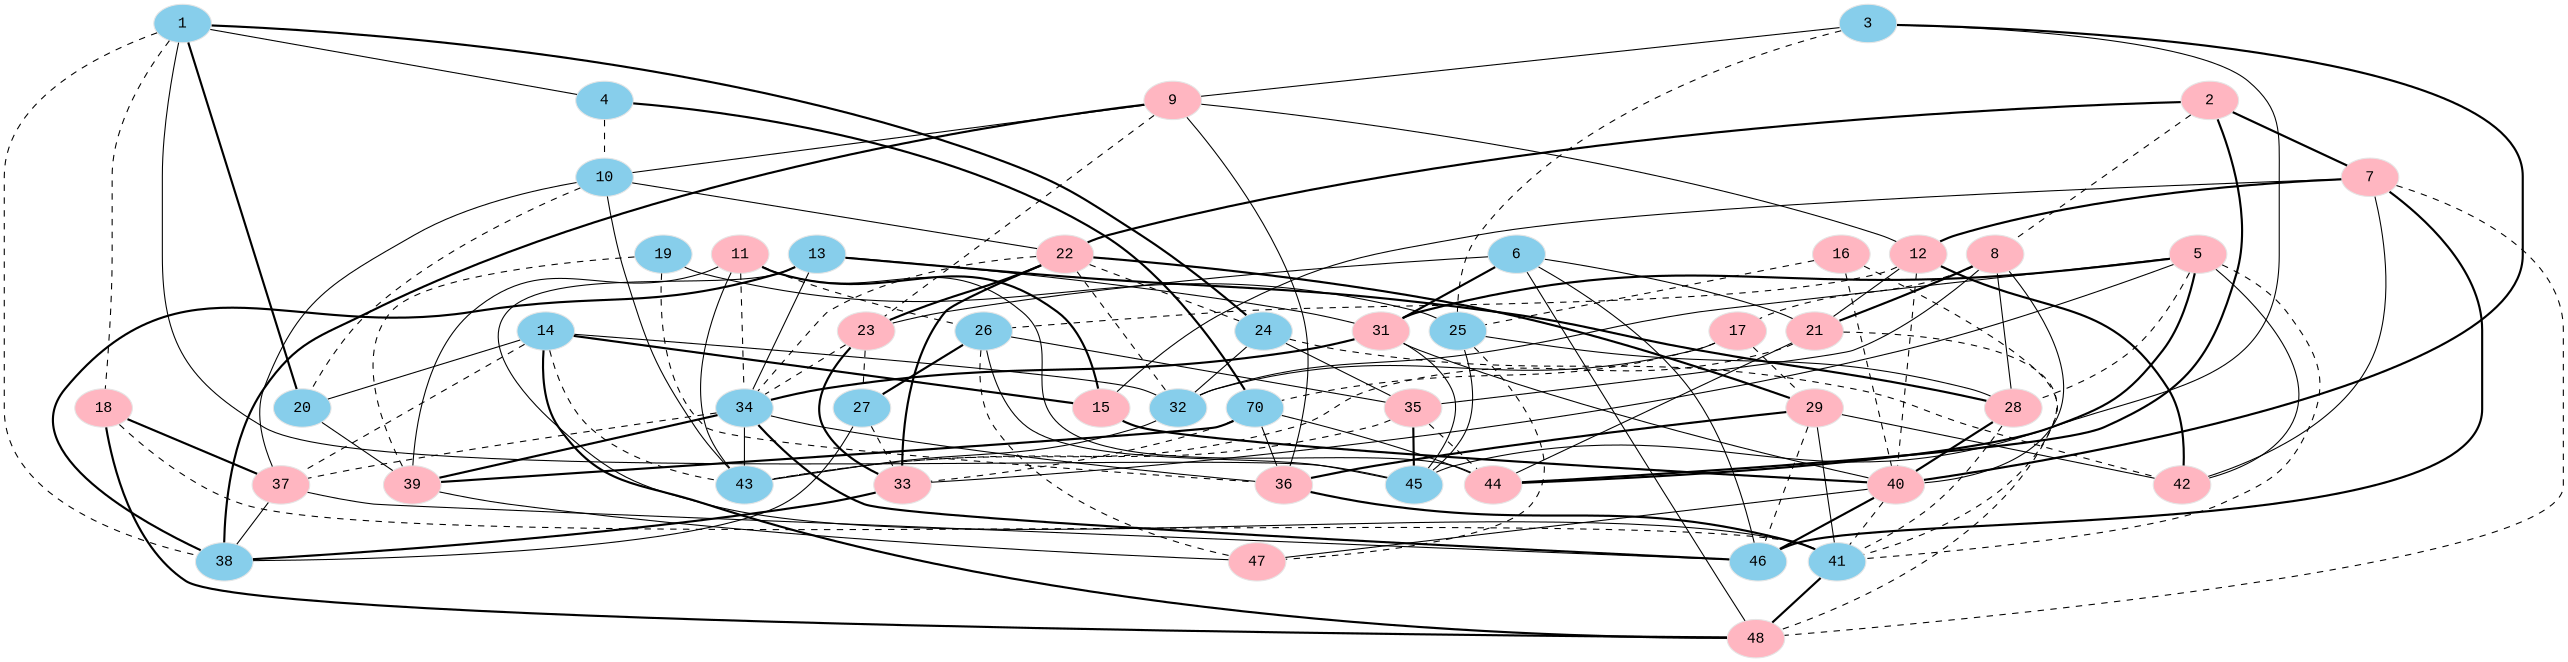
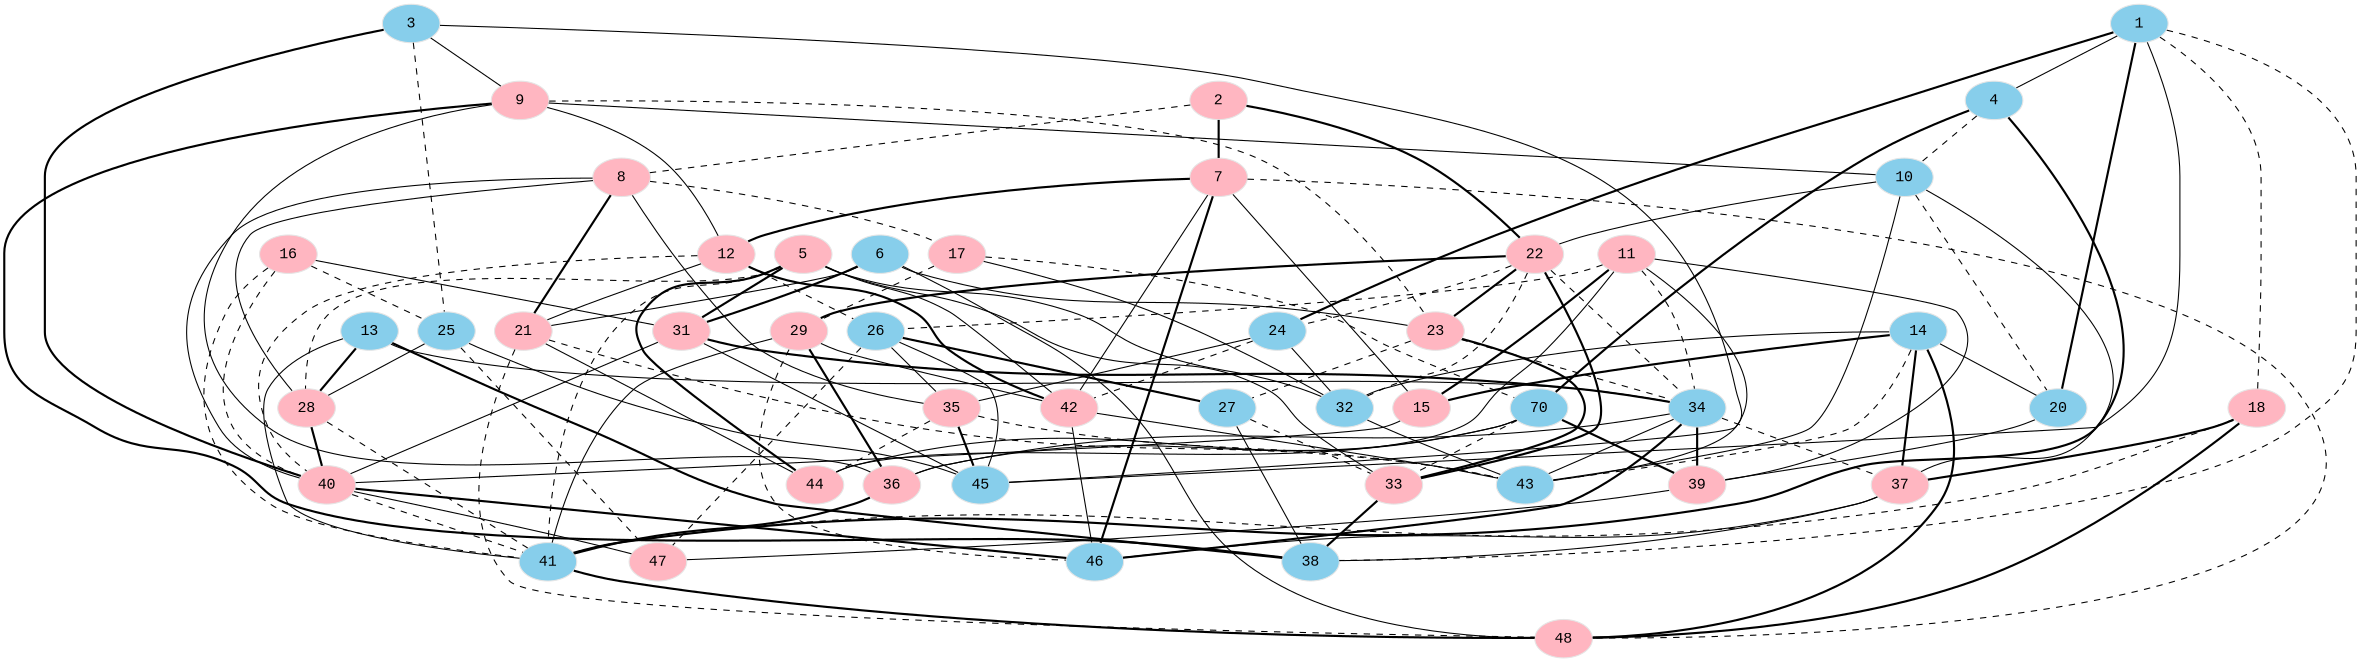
node "19": removed
edge "13" -- "31": now "16" -- "31"
edge "6" -- "46": now "42" -- "46"
edge "14" -- "37": style dashed -> bold
edge "42" -- "43": added
edge "2" -- "44": removed
edge "15" -- "40": style bold -> solid
edge "4" -- "41": added
